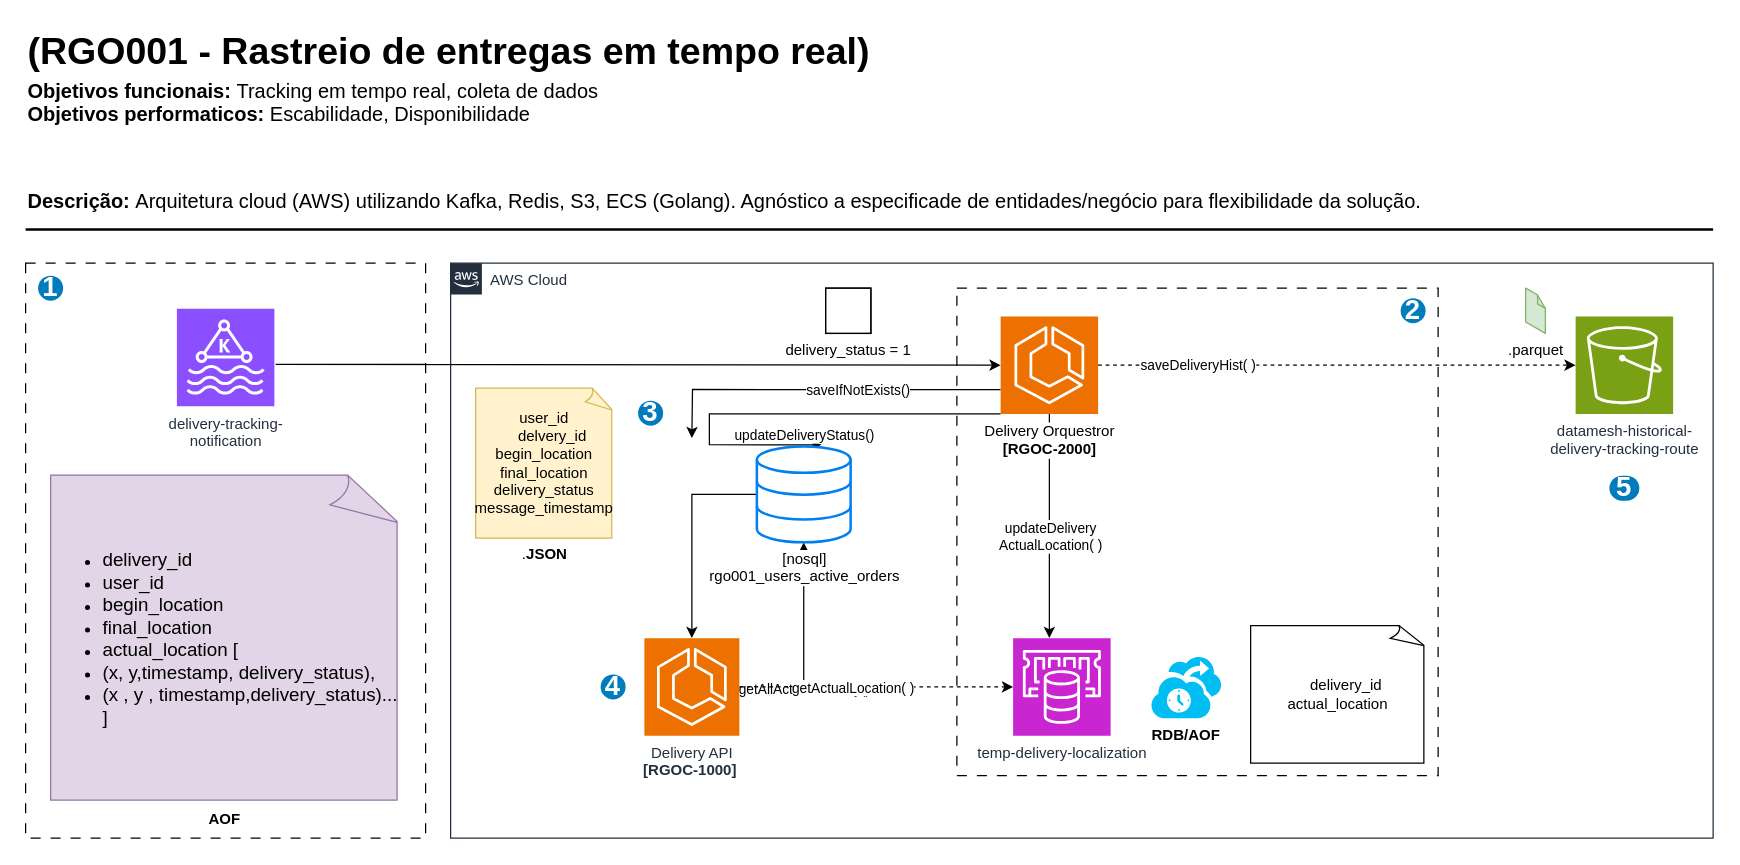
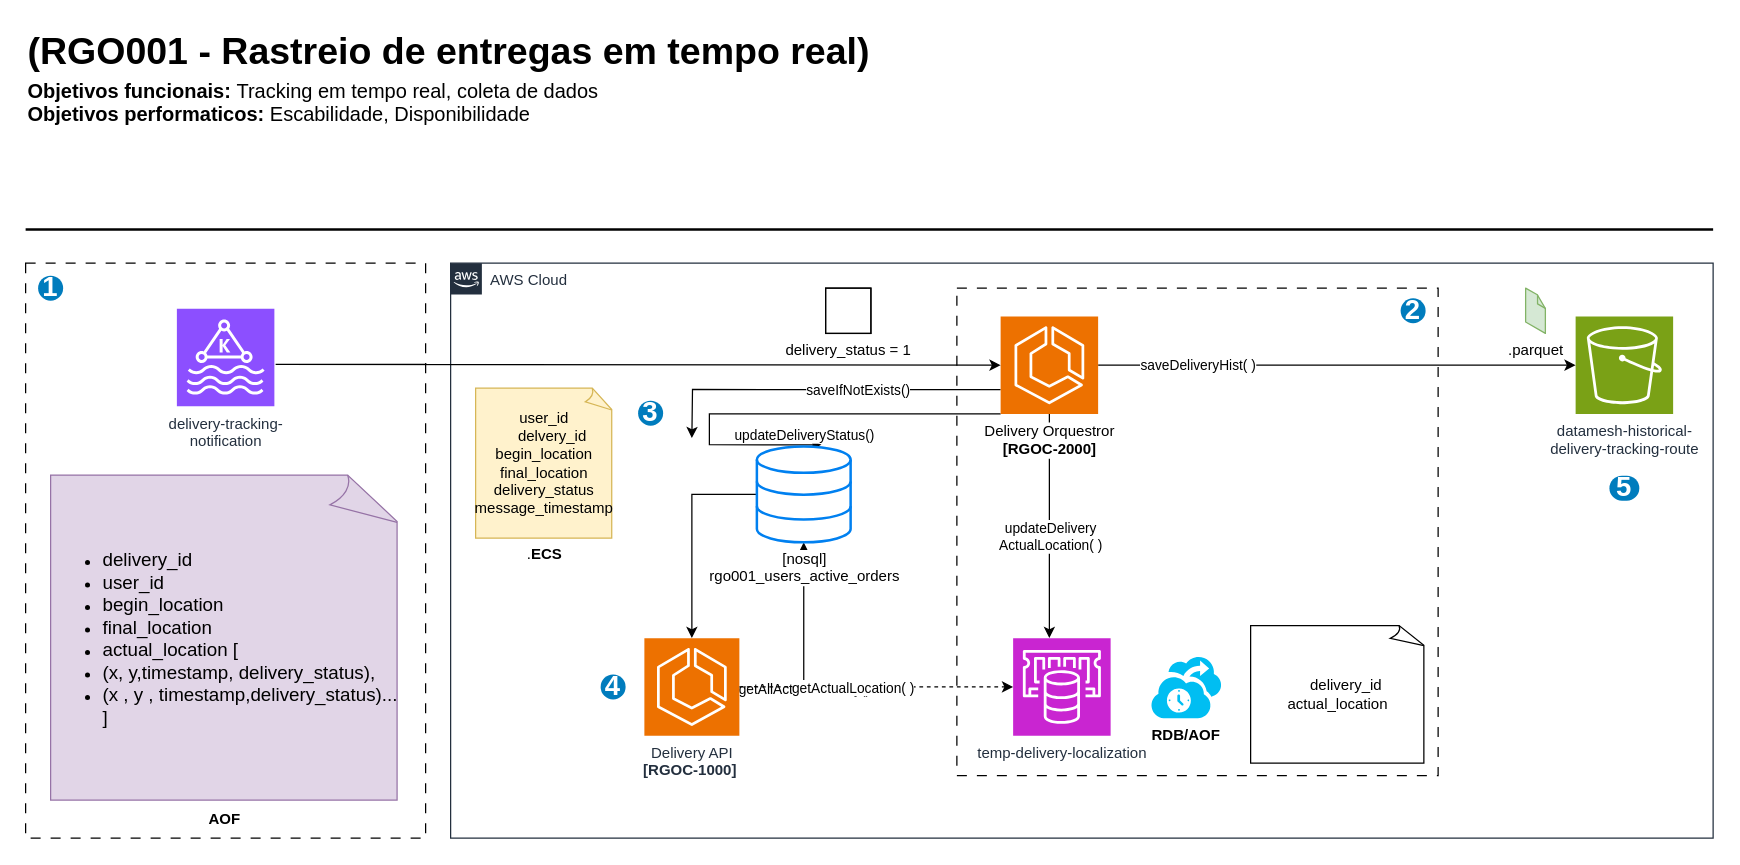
node "Descrição: Arquitetura cloud (AWS) utilizando Kafka, Redis, S3, ECS (Golang). Agnóstico a especificade de entidades/negócio para flexibilidade da solução.": removed
edge "Delivery Orquestror [RGOC-2000]" -> "datamesh-historical- delivery-tracking-route": style dashed -> solid
node ".JSON": label ".JSON" -> ".ECS"
